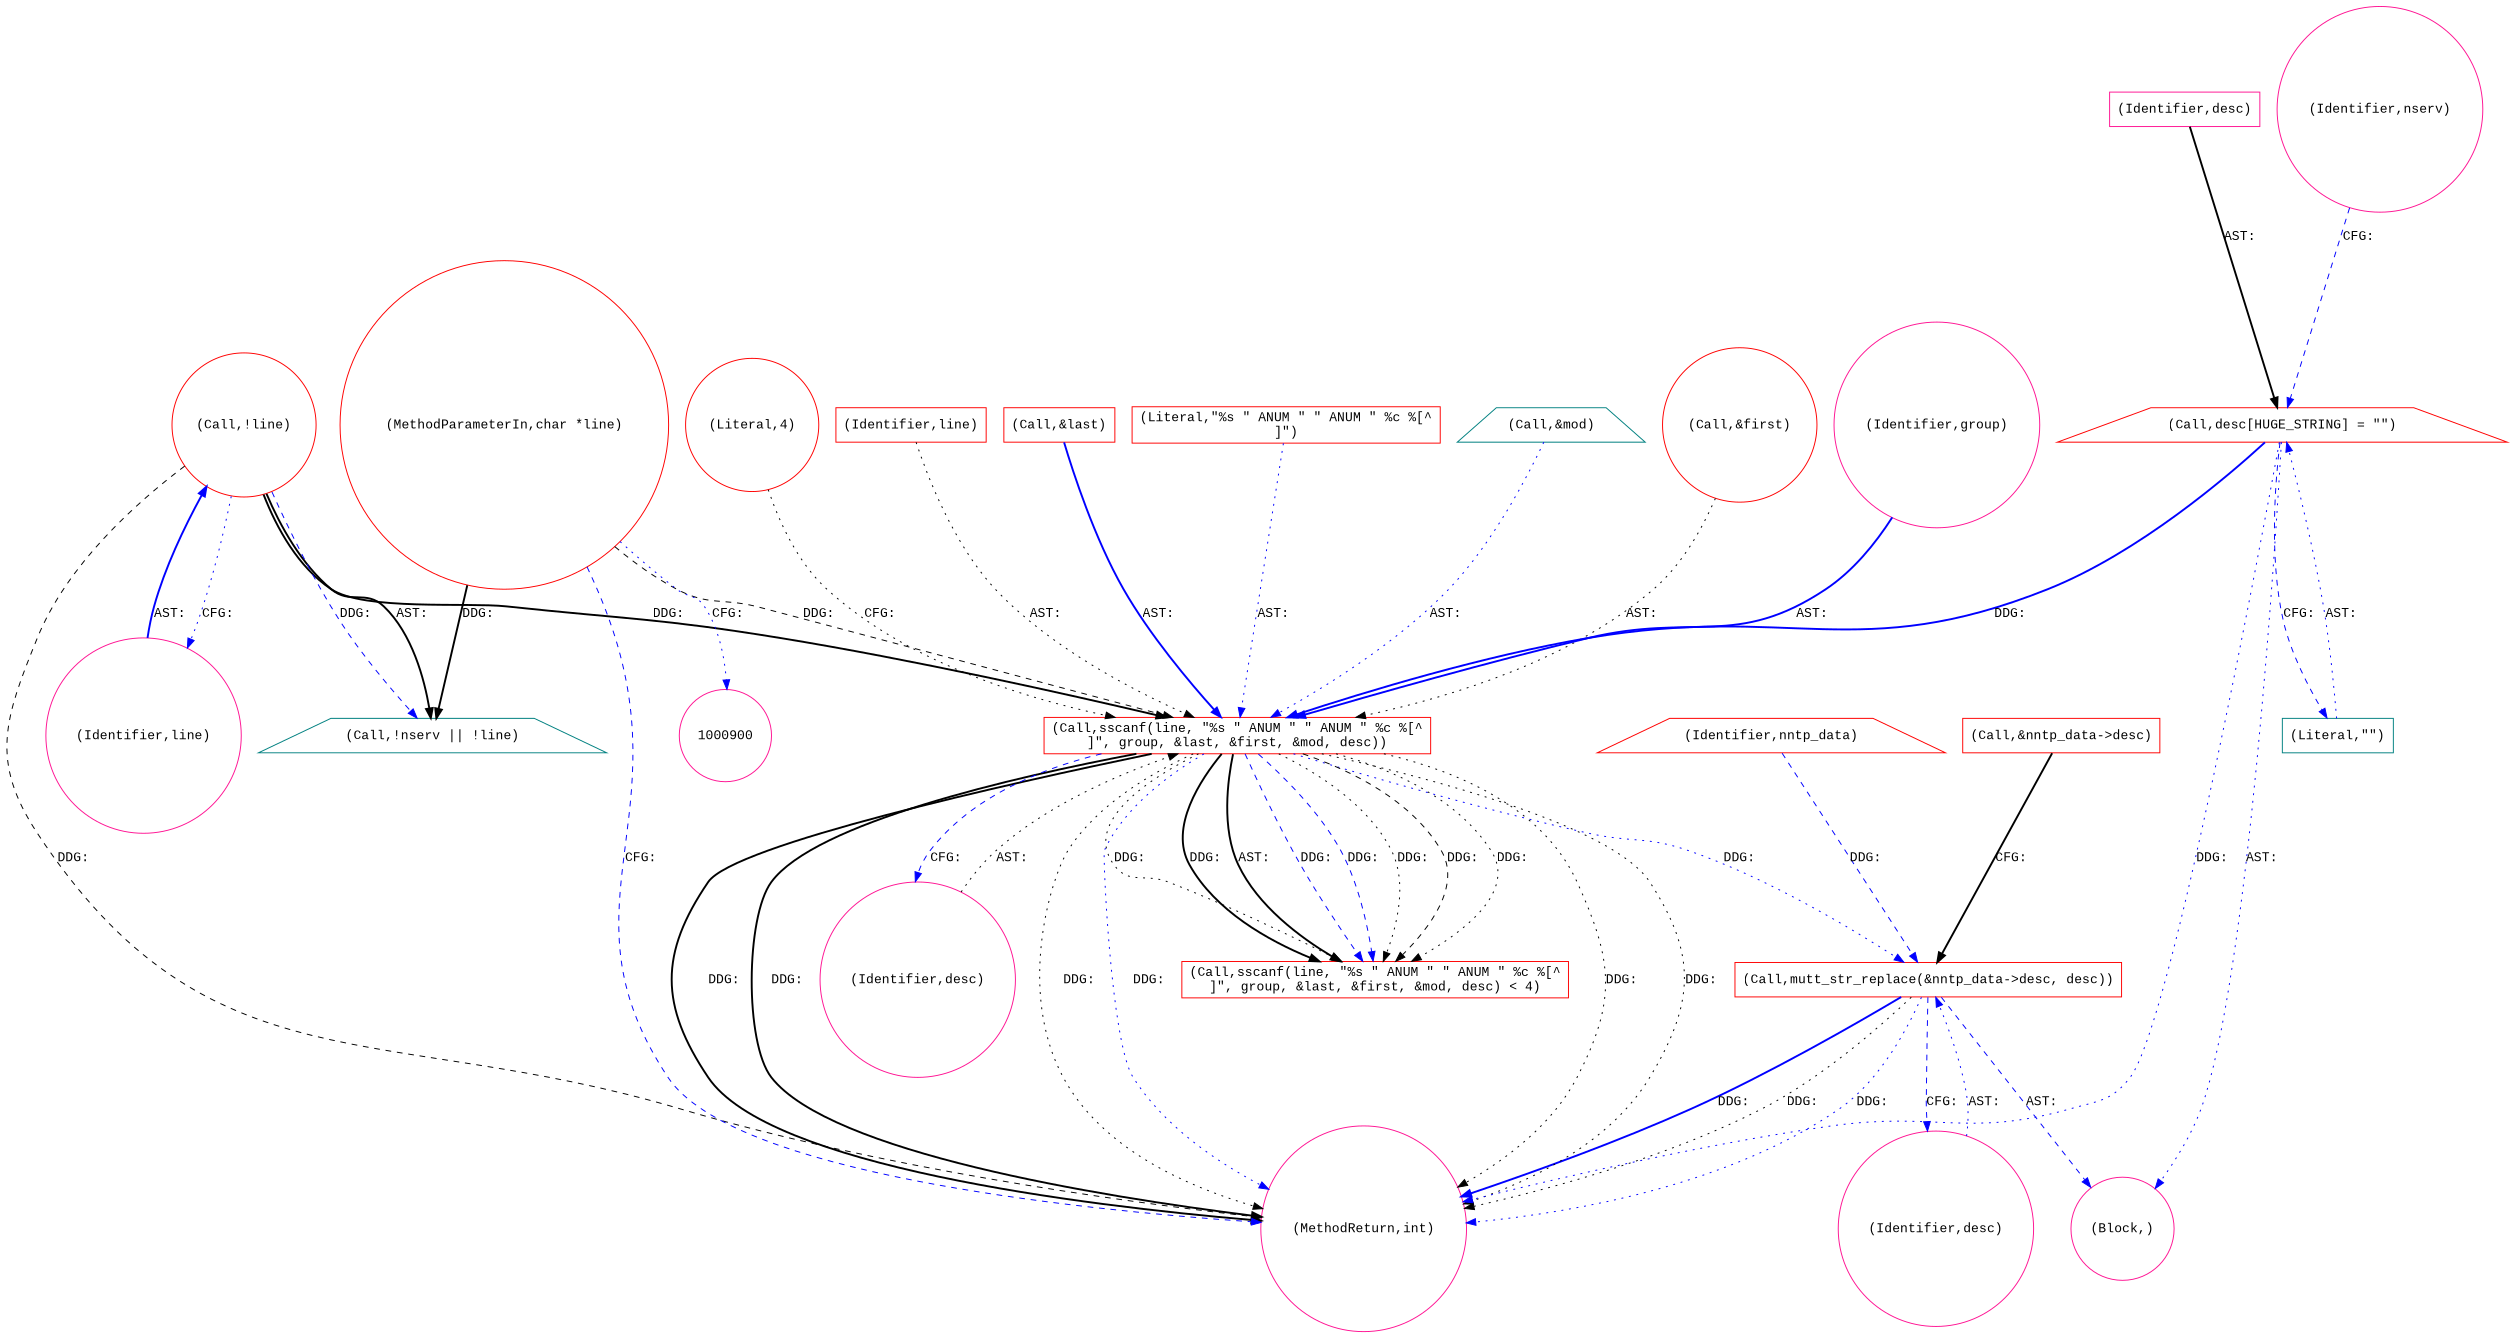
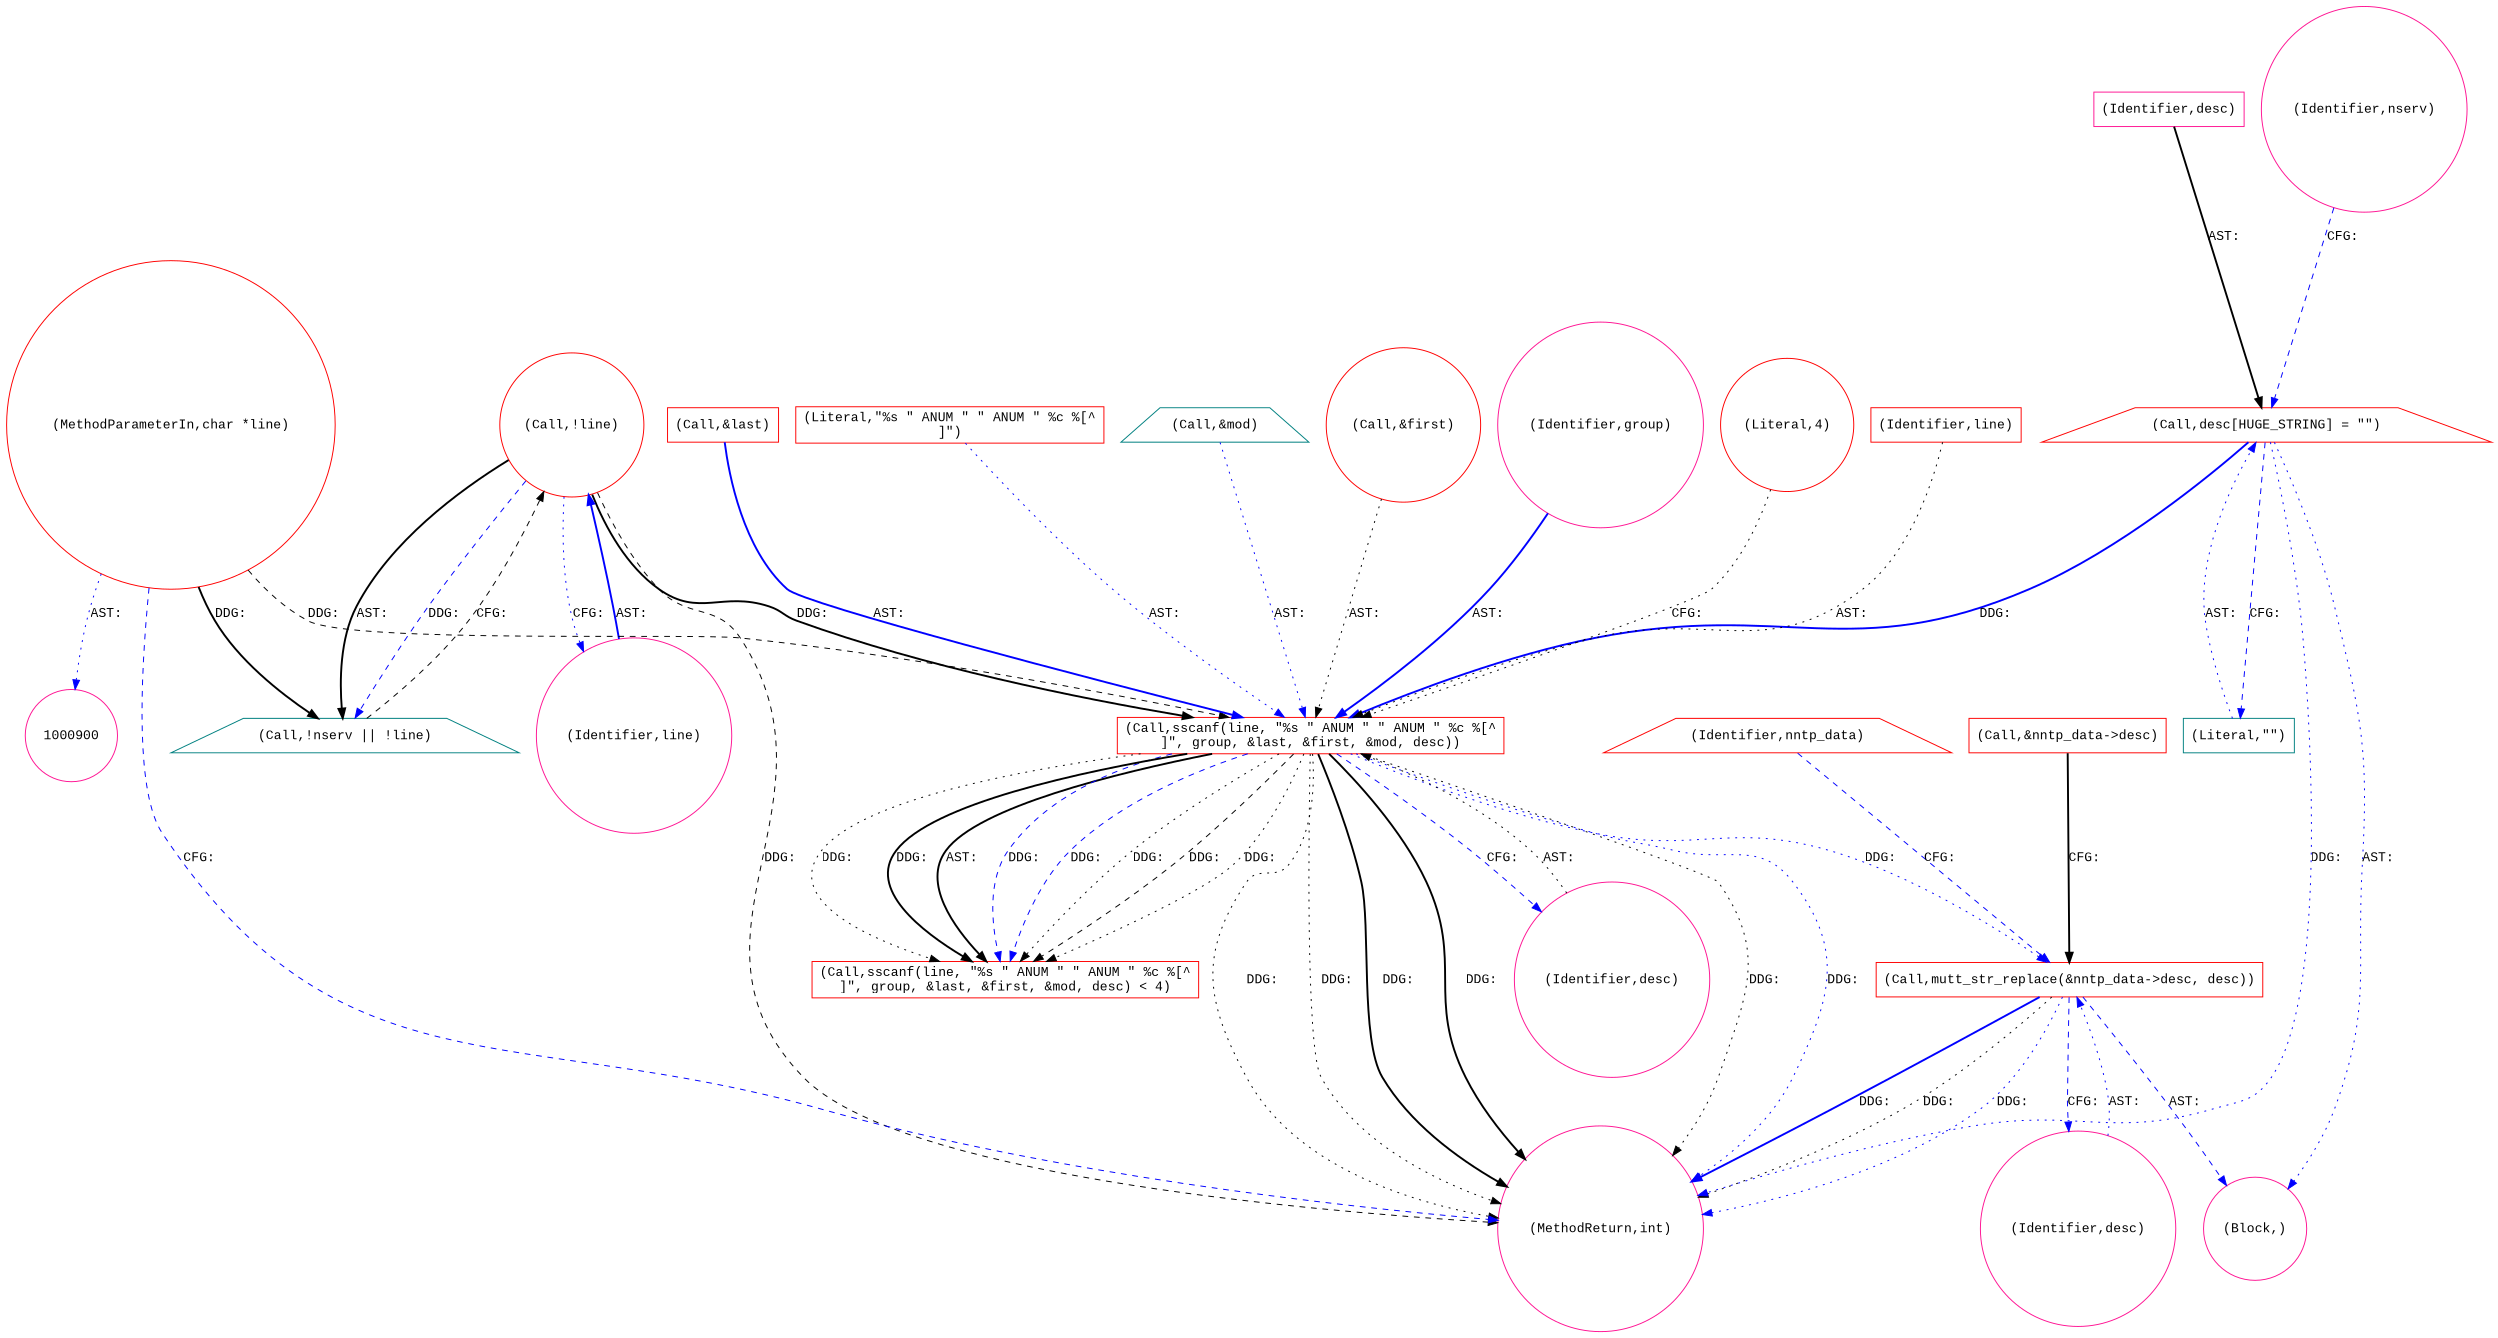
edge "(MethodParameterIn,char *line)" -> "1000900": label "CFG: " -> "AST: "
edge "(Call,!nserv || !line)" -> "(Call,!line)": added, label "CFG:"
edge "(Identifier,nntp_data)" -> "(Call,mutt_str_replace(&nntp_data->desc, desc))": label "DDG: " -> "CFG: "
